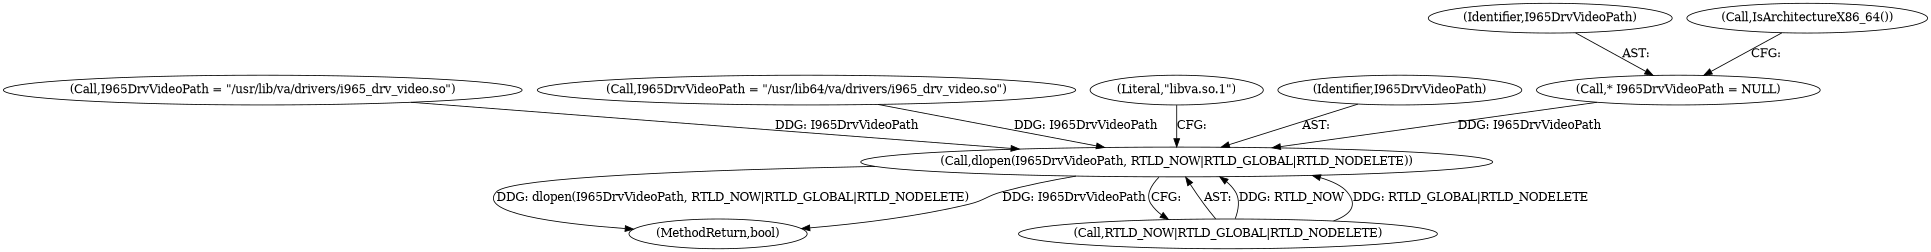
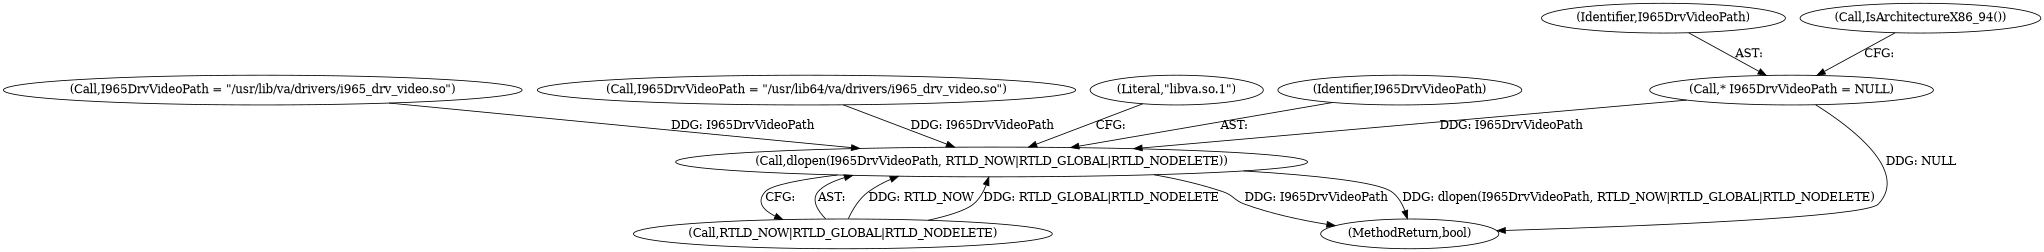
node "(Call,IsArchitectureX86_64())": label "(Call,IsArchitectureX86_64())" -> "(Call,IsArchitectureX86_94())"
edge "(Call,* I965DrvVideoPath = NULL)" -> "(MethodReturn,bool)": added, label "DDG: NULL"
